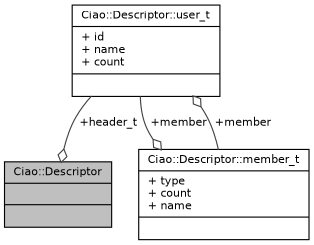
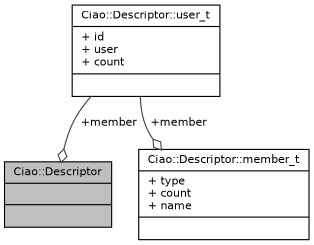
node "Ciao::Descriptor::user_t": text "+ name" -> "+ user"
edge "Ciao::Descriptor::user_t" -> "Ciao::Descriptor": label " +header_t" -> " +member"
edge "Ciao::Descriptor::member_t" -> "Ciao::Descriptor::user_t": removed, label "+member"
